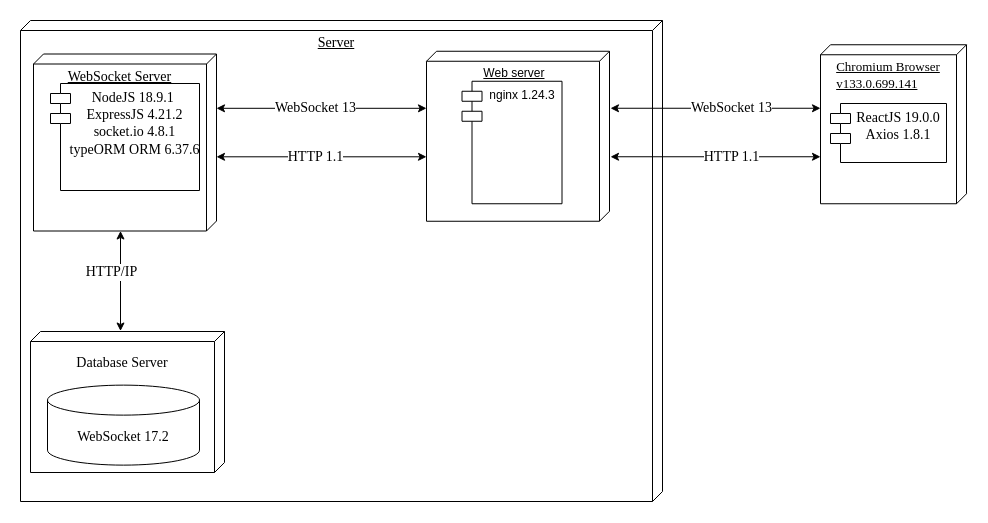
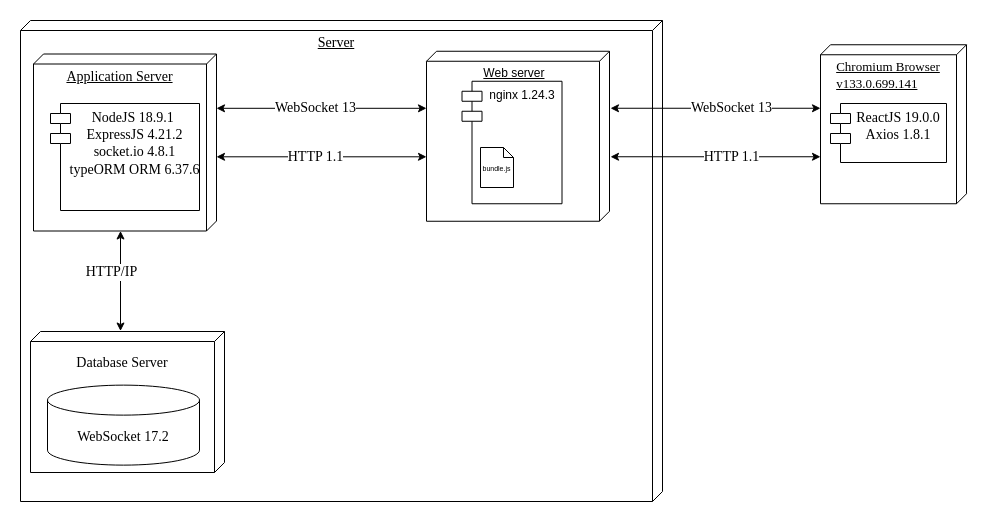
node "WebSocket Server": label "WebSocket Server" -> "Application Server"
node "NodeJS 18.9.1 ExpressJS 4.21.2 socket.io 4.8.1 typeORM ORM 6.37.6": moved (125, 137) -> (125, 157)
node "bundle.js": added
